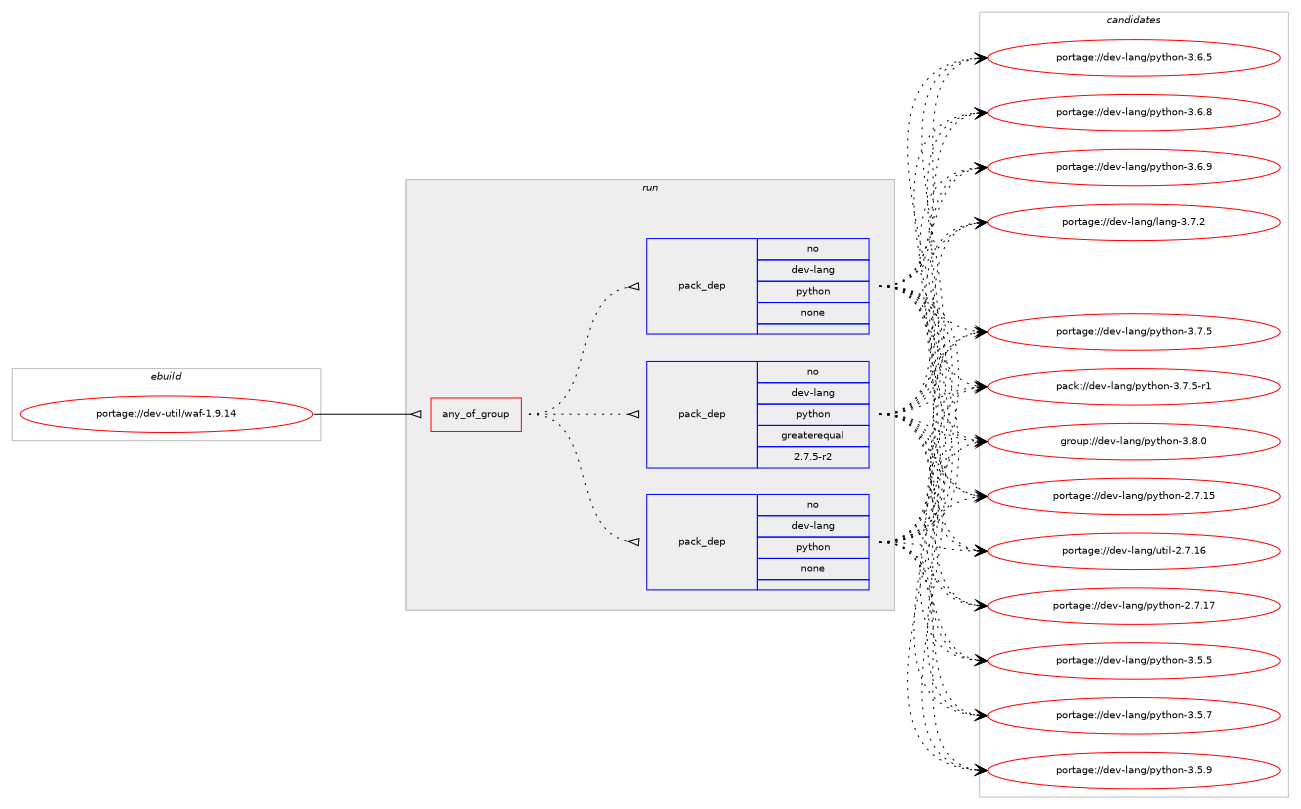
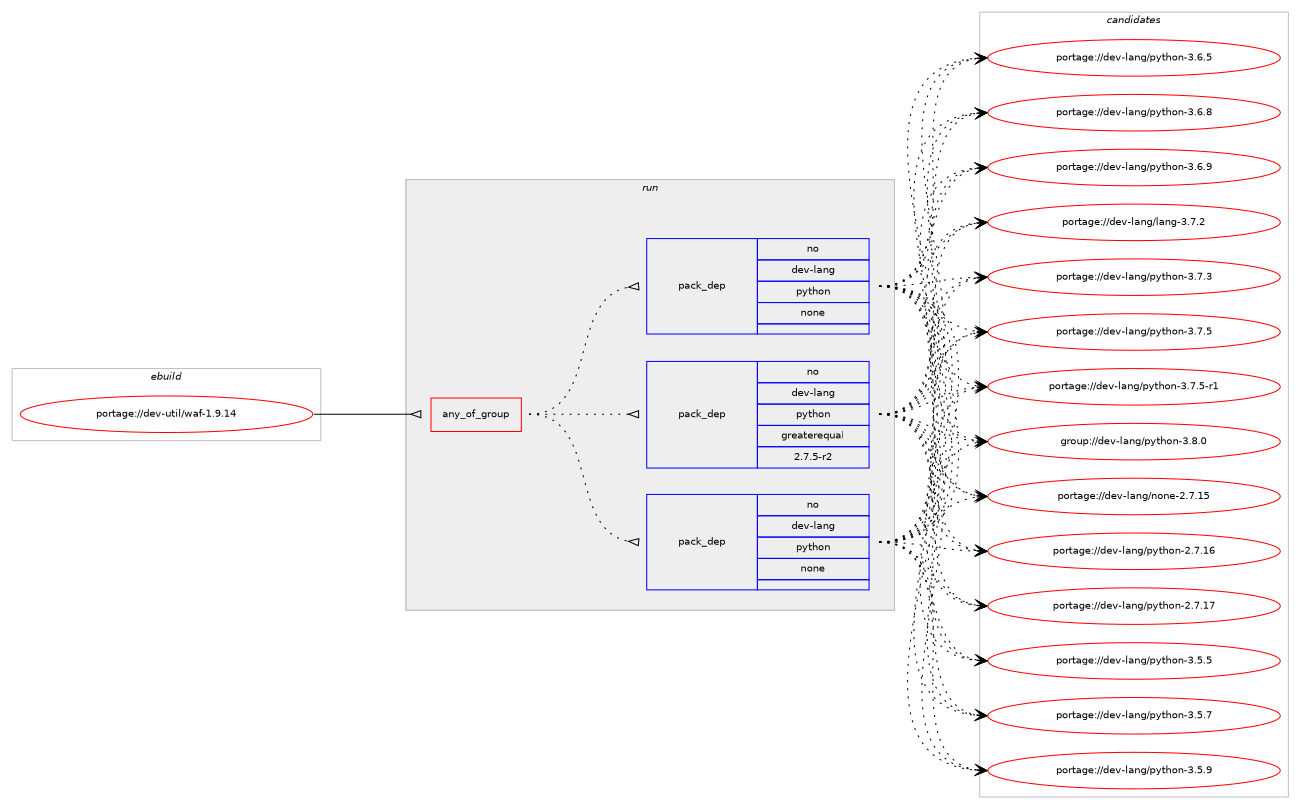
node "portage://dev-lang/python-3.7.3": added
node "pack://dev-lang/python-3.7.5-r1": label "pack://dev-lang/python-3.7.5-r1" -> "portage://dev-lang/python-3.7.5-r1"
node "portage://dev-lang/python-2.7.15": label "portage://dev-lang/python-2.7.15" -> "portage://dev-lang/none-2.7.15"
node "portage://dev-lang/util-2.7.16": label "portage://dev-lang/util-2.7.16" -> "portage://dev-lang/python-2.7.16"
